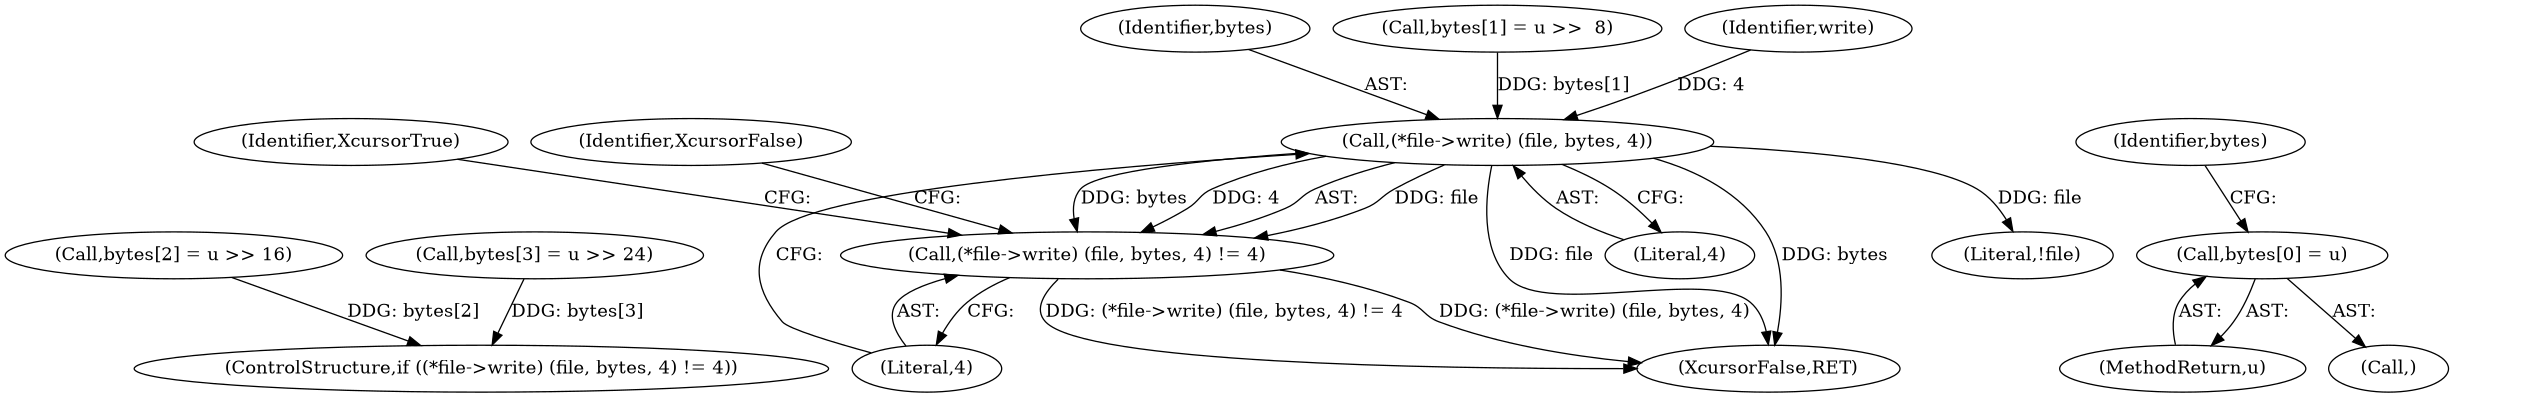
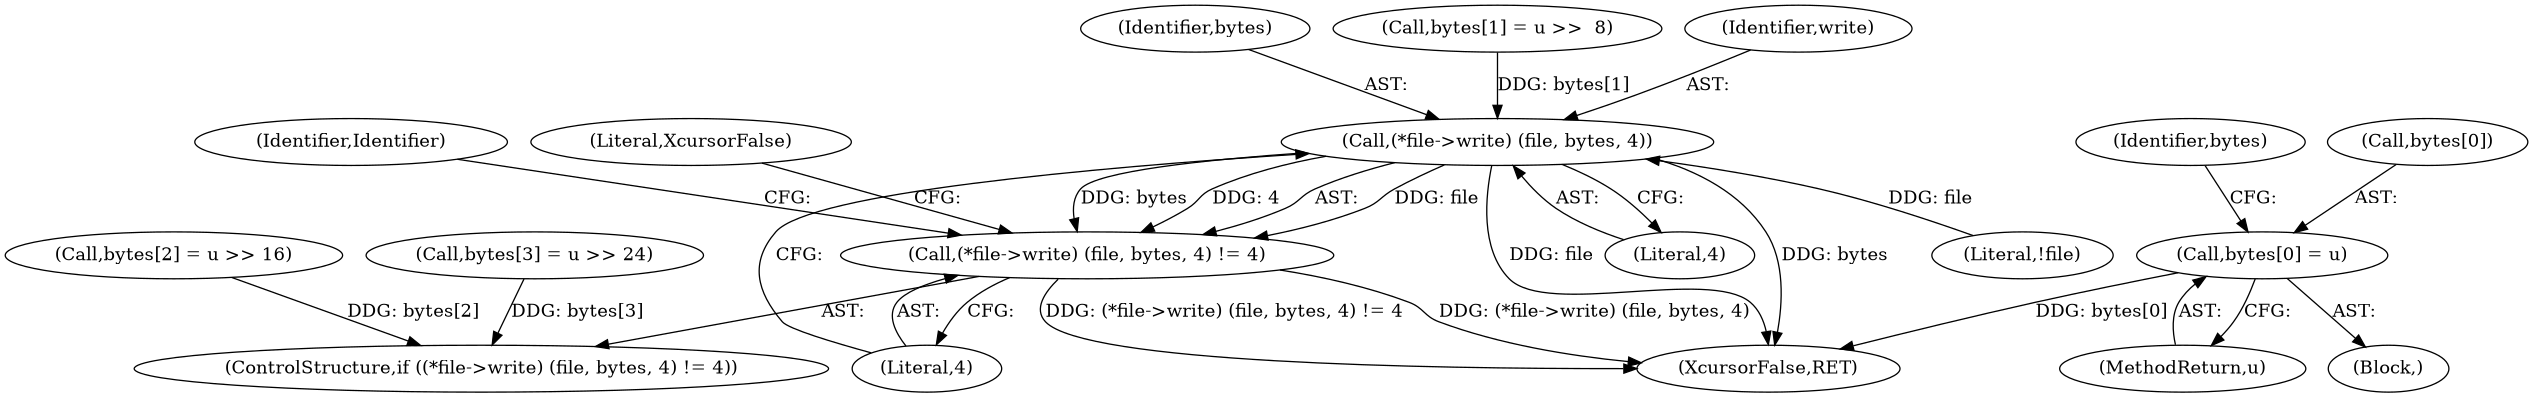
edge "(Identifier,write)" -> "(Call,(*file->write) (file, bytes, 4))": label "DDG: 4" -> "AST: "
node "(Identifier,XcursorTrue)": label "(Identifier,XcursorTrue)" -> "(Identifier,Identifier)"
node "(Identifier,XcursorFalse)": label "(Identifier,XcursorFalse)" -> "(Literal,XcursorFalse)"
node "(Call,bytes[0])": added
edge "(Call,(*file->write) (file, bytes, 4))" -> "(Literal,!file)": reversed
edge "(Call,bytes[0] = u)" -> "(XcursorFalse,RET)": added, label "DDG: bytes[0]"
edge "(Call,(*file->write) (file, bytes, 4) != 4)" -> "(ControlStructure,if ((*file->write) (file, bytes, 4) != 4))": added, label "AST:"
edge "(Call,bytes[0] = u)" -> "(MethodReturn,u)": label "AST: " -> "CFG: "
node "(Call,)": label "(Call,)" -> "(Block,)"
